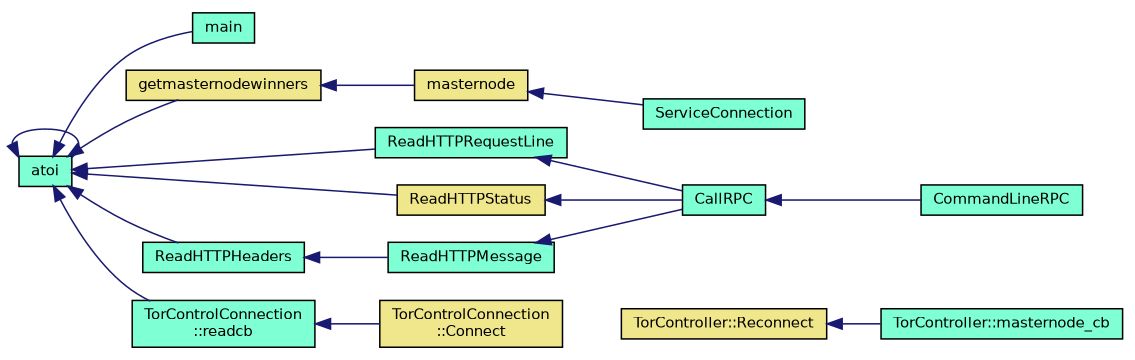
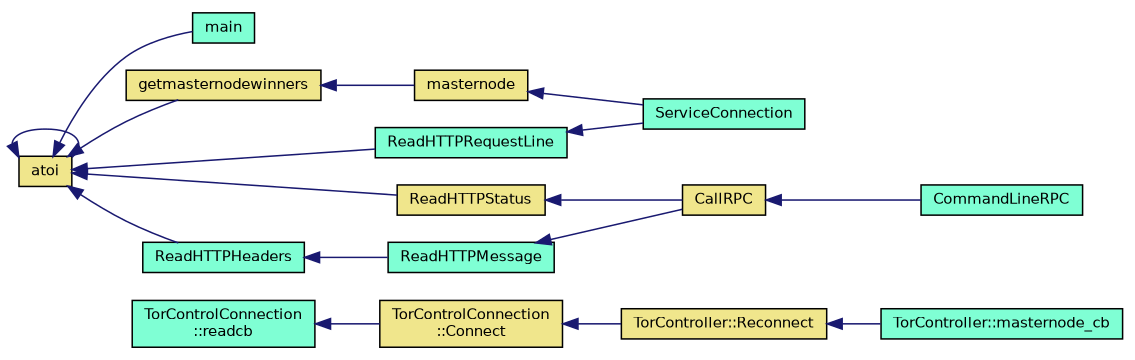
node "atoi": fillcolor aquamarine -> khaki
edge "CallRPC" -> "ReadHTTPRequestLine": now "ServiceConnection" -> "ReadHTTPRequestLine"
node "CallRPC": fillcolor aquamarine -> khaki
edge "TorControlConnection ::readcb" -> "atoi": removed
edge "TorController::Reconnect" -> "TorControlConnection ::Connect": added
